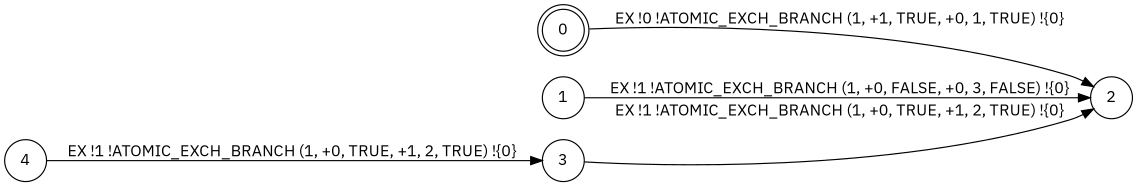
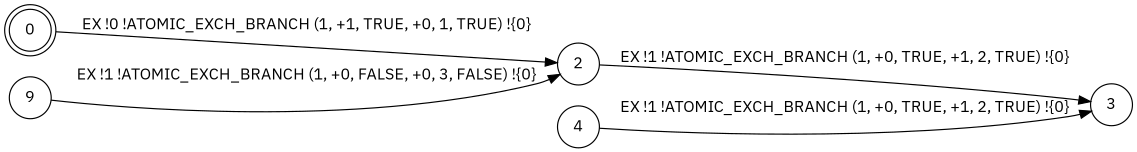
node "1": label "1" -> "9"
edge "3" -> "2": reversed
